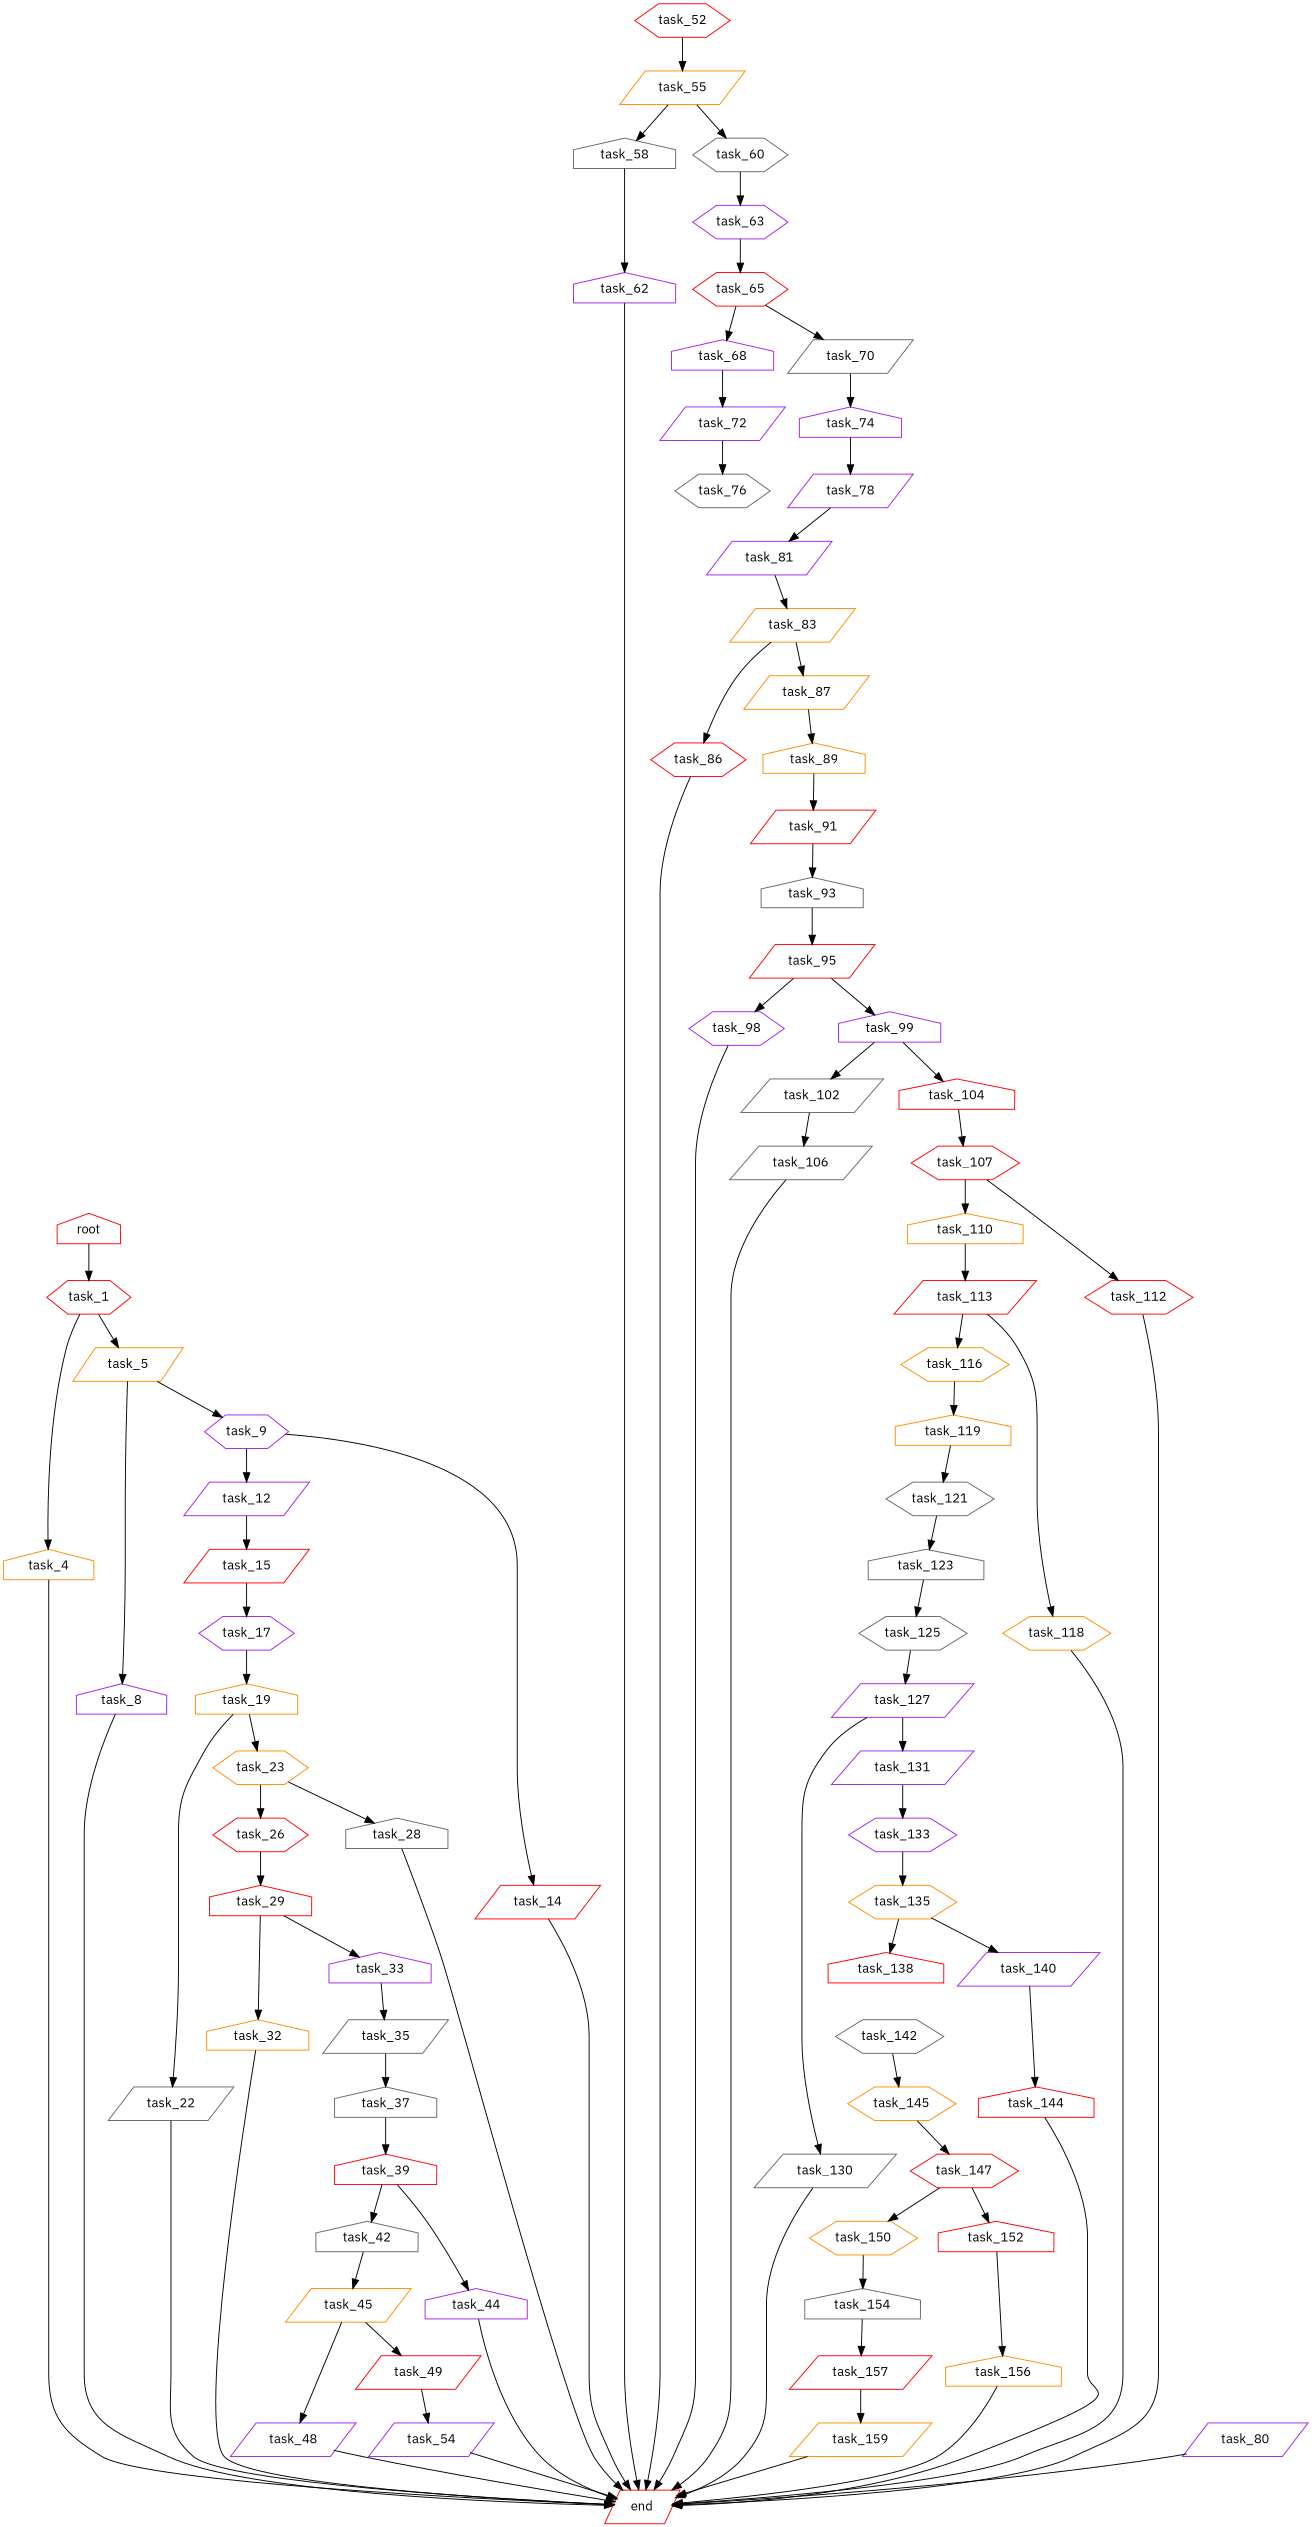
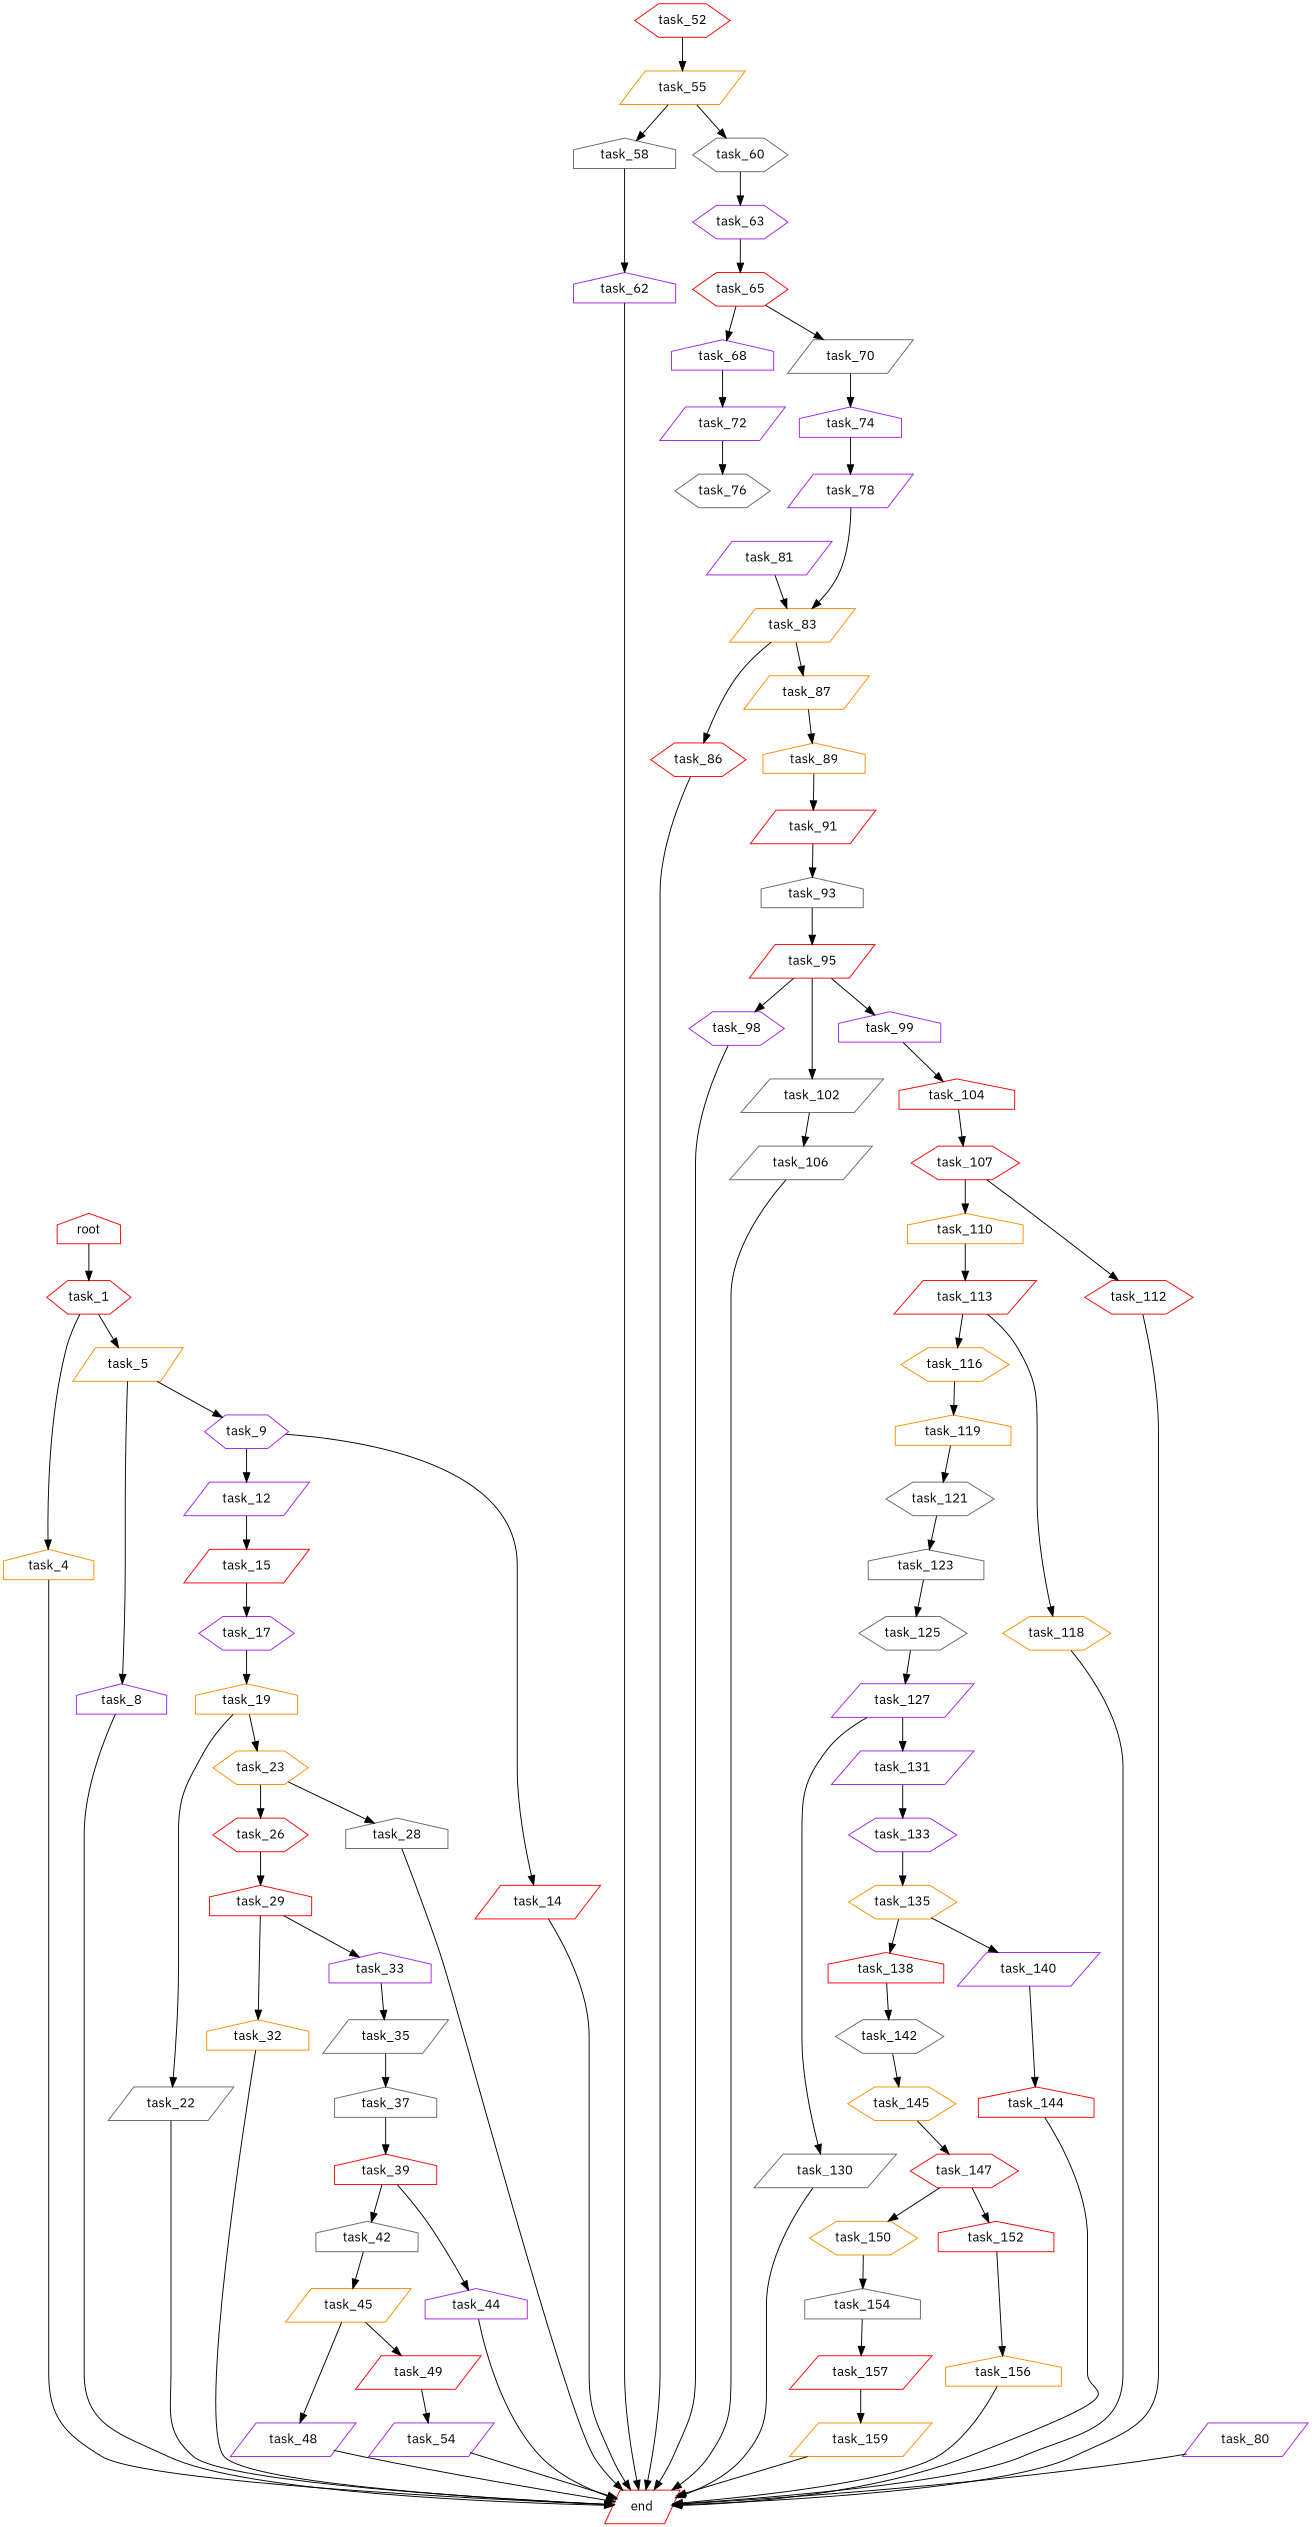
edge "task_78" -> "task_81": now "task_78" -> "task_83"
edge "task_99" -> "task_102": now "task_95" -> "task_102"
edge "task_138" -> "task_142": added
